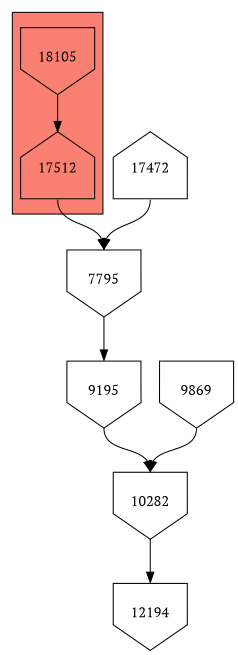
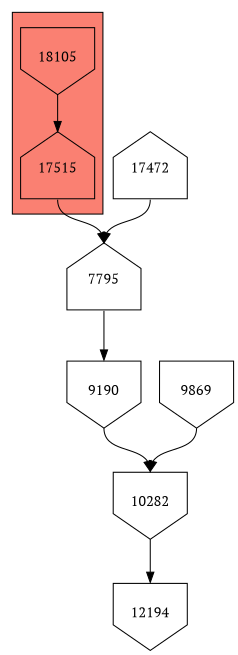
node "17512": label "17512" -> "17515"
node "7795": shape invhouse -> house
node "9195": label "9195" -> "9190"
